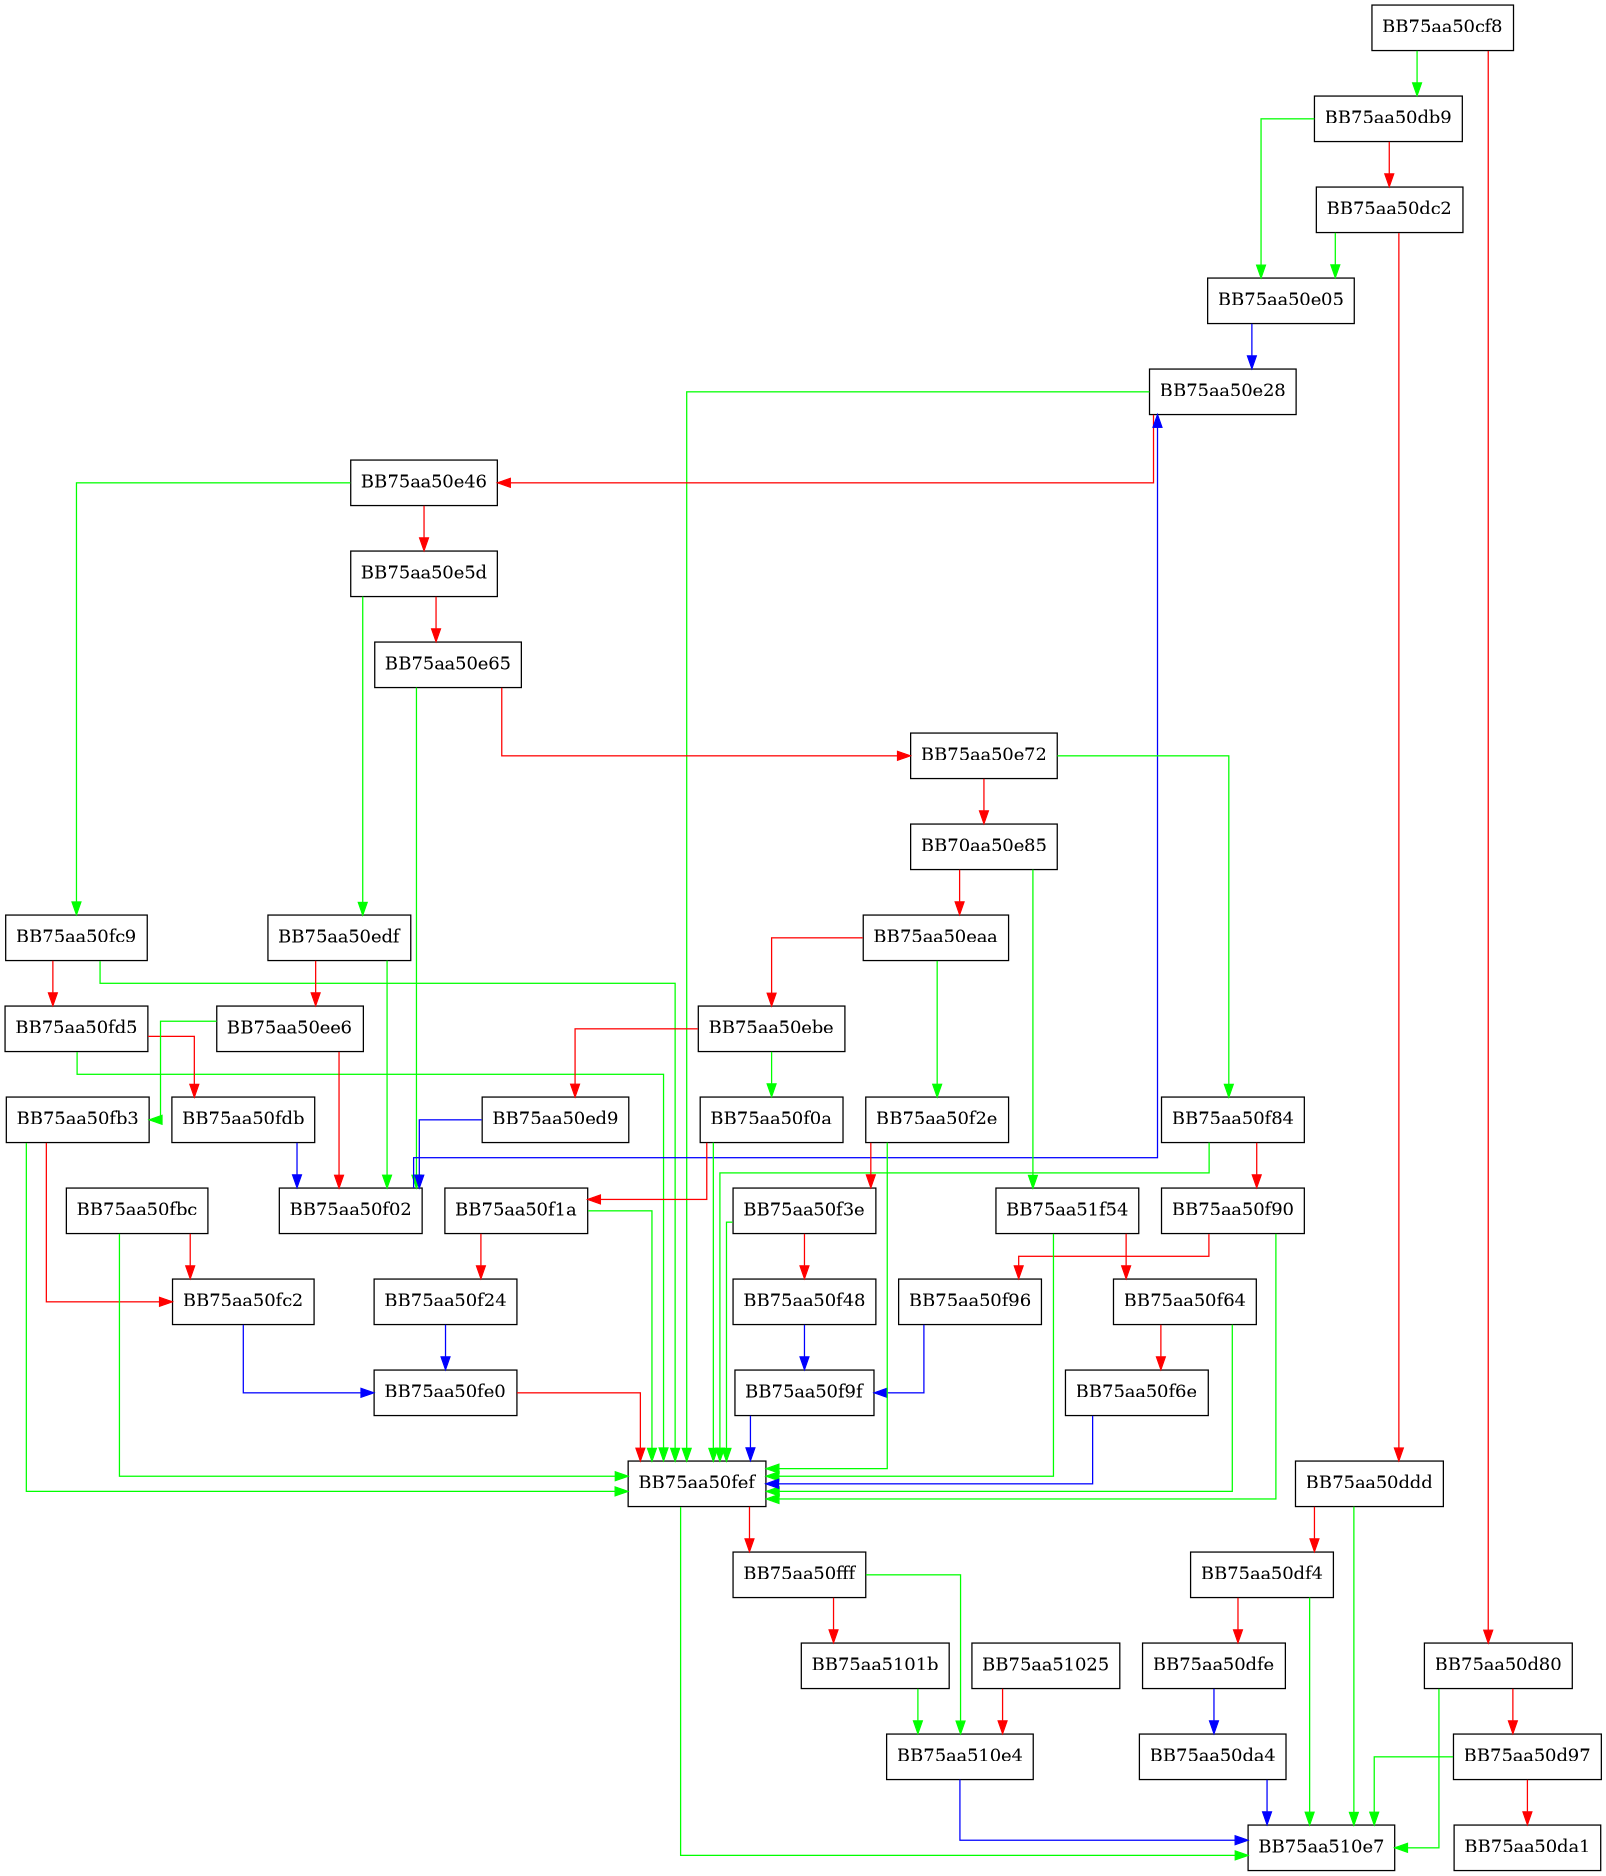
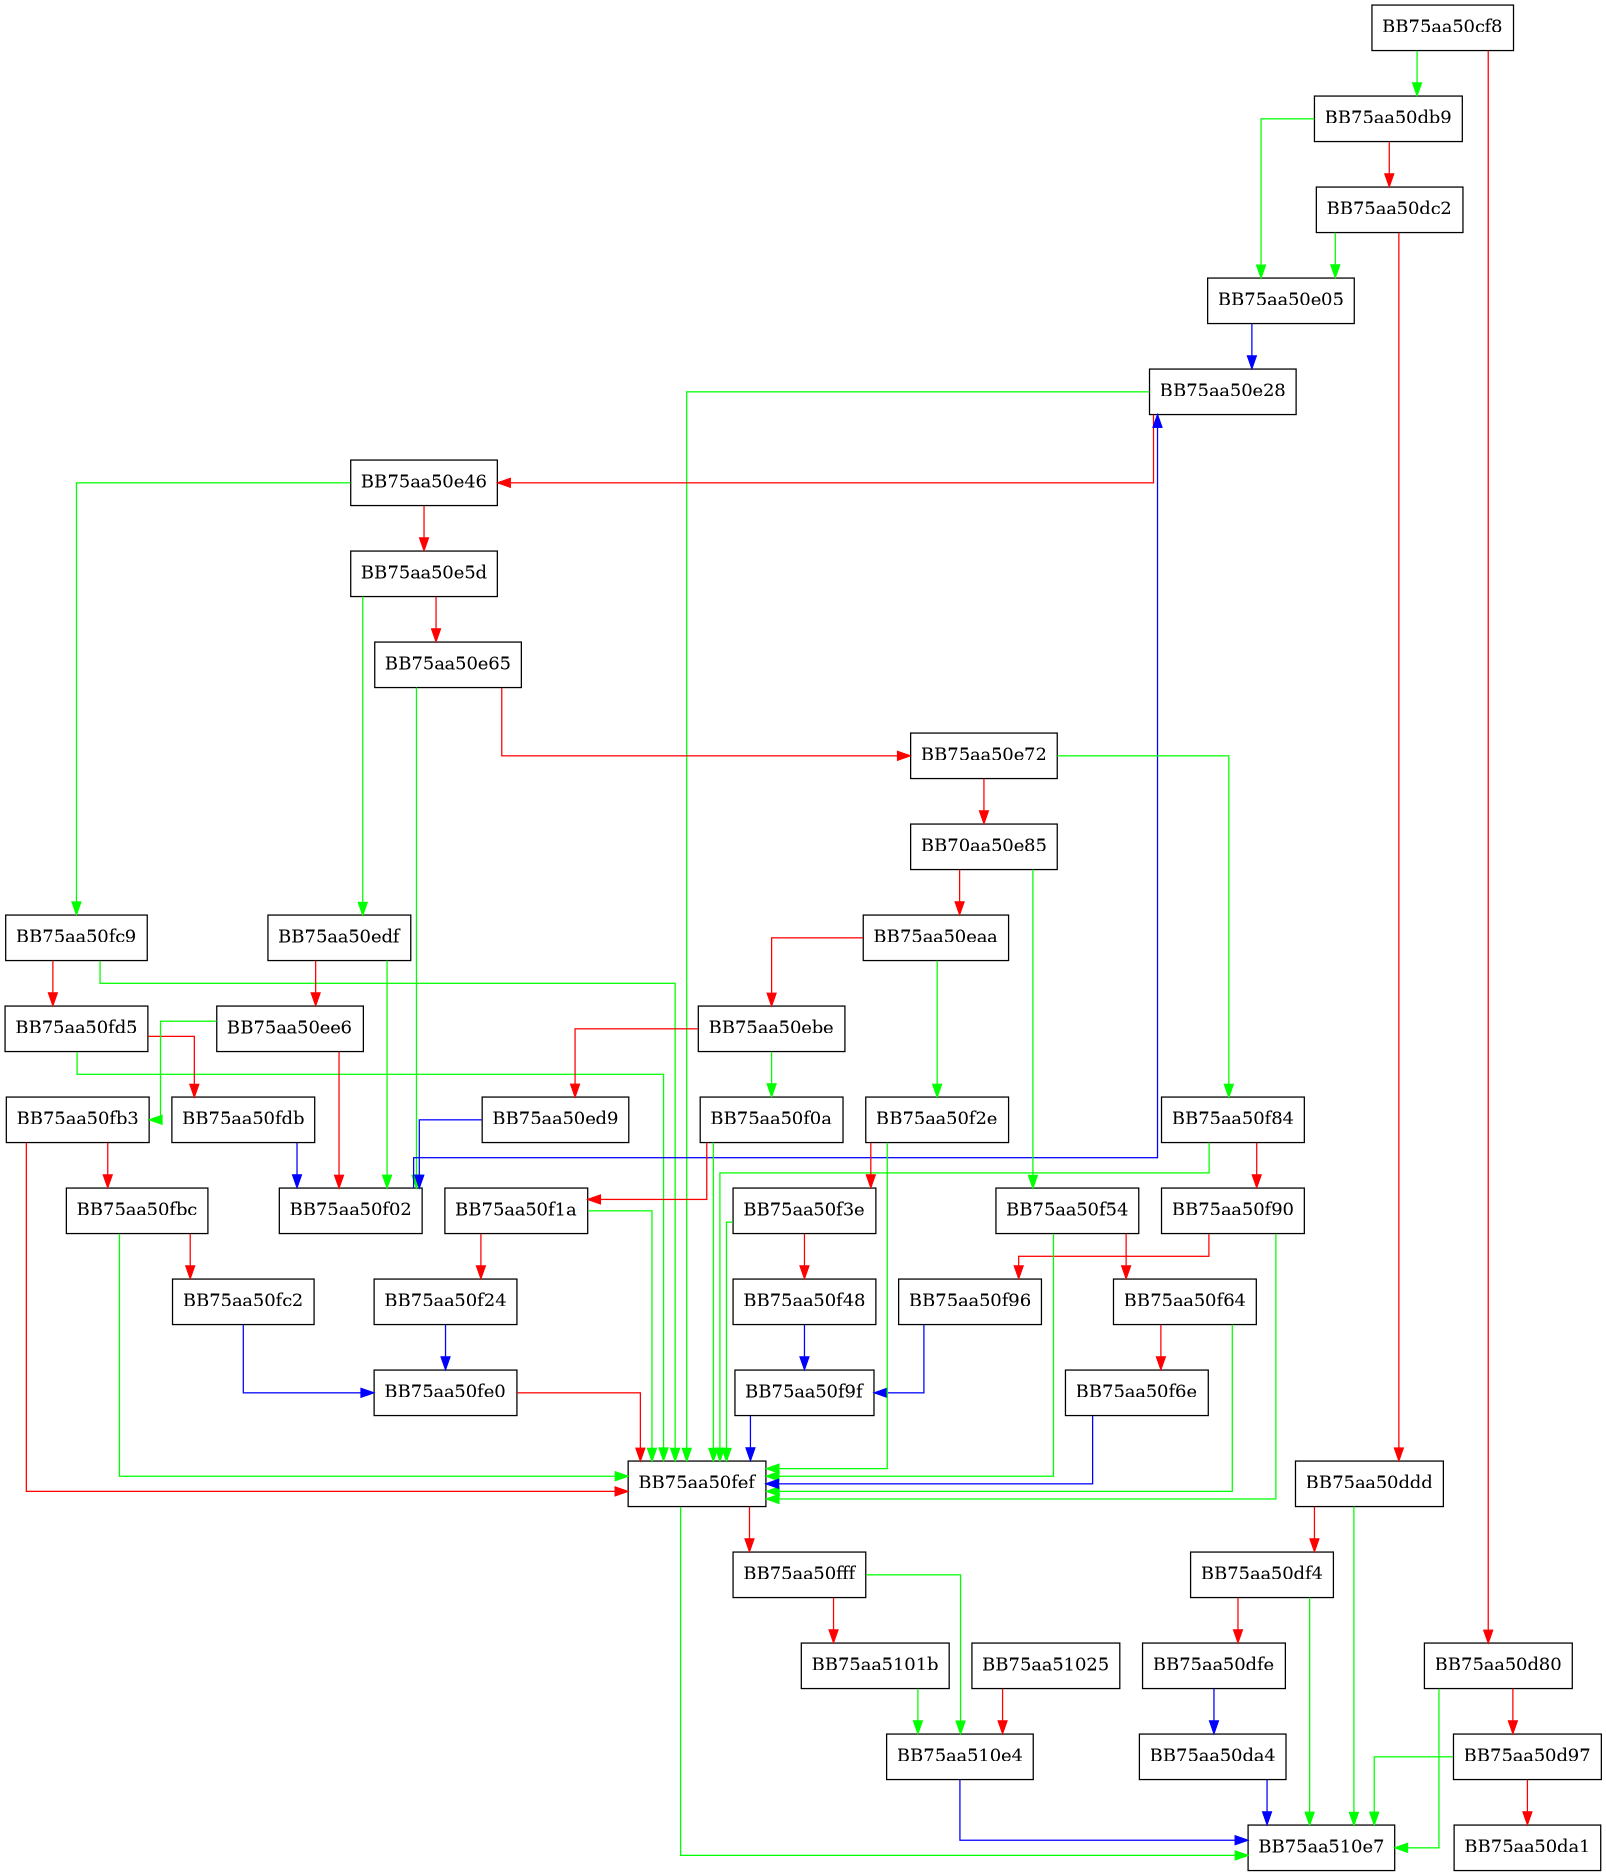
node "BB75aa51f54": label "BB75aa51f54" -> "BB75aa50f54"
edge "BB75aa50fb3" -> "BB75aa50fc2": now "BB75aa50fb3" -> "BB75aa50fbc"
edge "BB75aa50fb3" -> "BB75aa50fef": color green -> red
